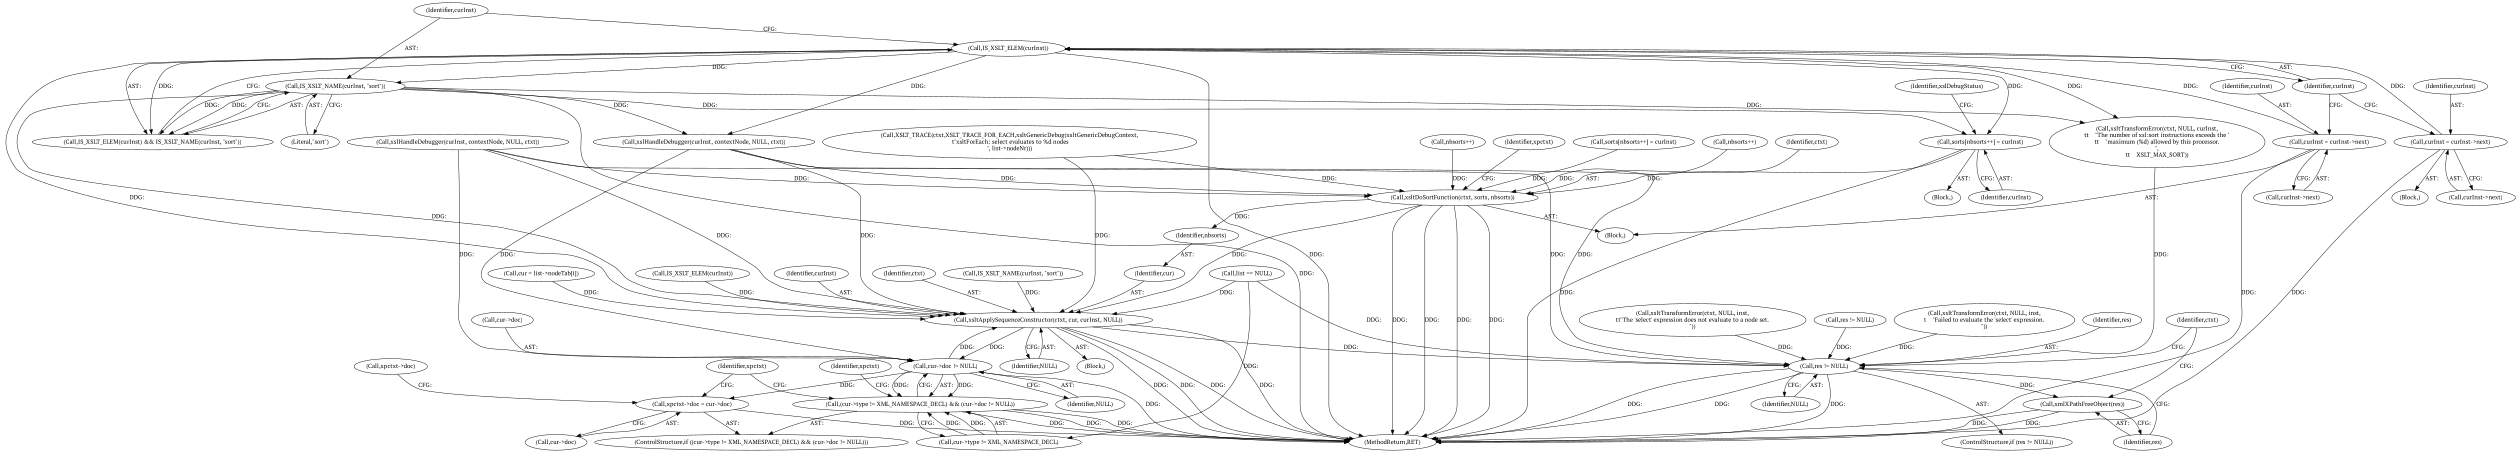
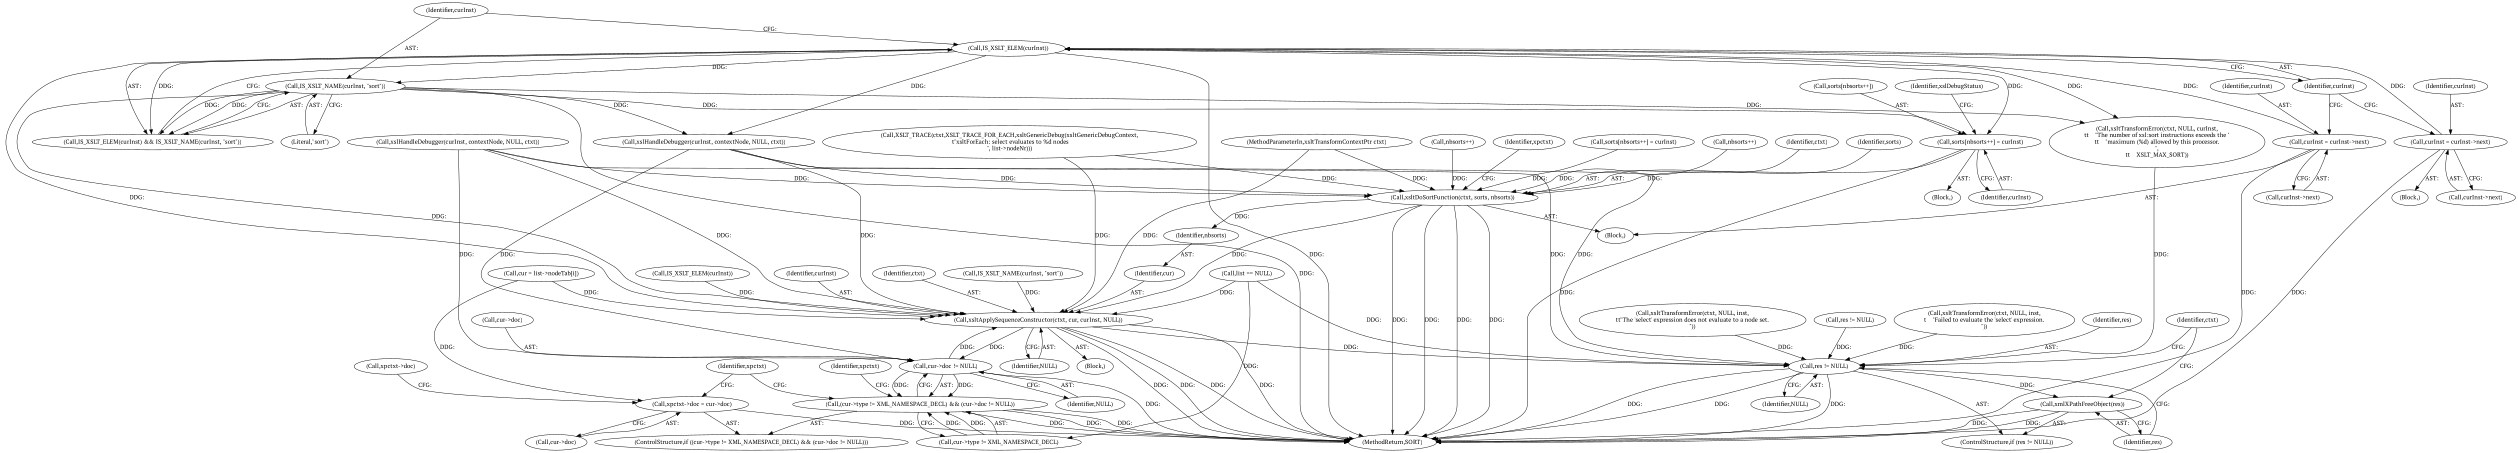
node "(Call,sorts[nbsorts++])": added
node "(MethodParameterIn,xsltTransformContextPtr ctxt)": added
node "(Identifier,sorts)": added
edge "(Call,cur->doc != NULL)" -> "(Call,xpctxt->doc = cur->doc)": now "(Call,cur = list->nodeTab[i])" -> "(Call,xpctxt->doc = cur->doc)"
edge "(Call,xmlXPathFreeObject(res))" -> "(ControlStructure,if (res != NULL))": added, label "AST:"
node "(MethodReturn,RET)": label "(MethodReturn,RET)" -> "(MethodReturn,SORT)"
